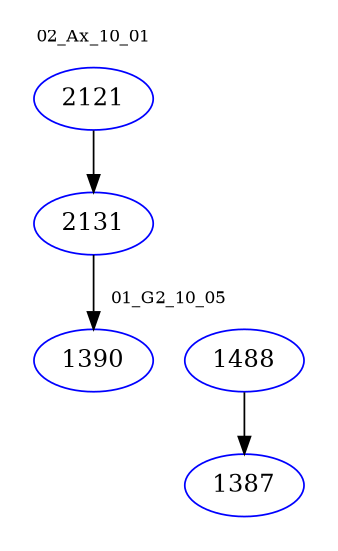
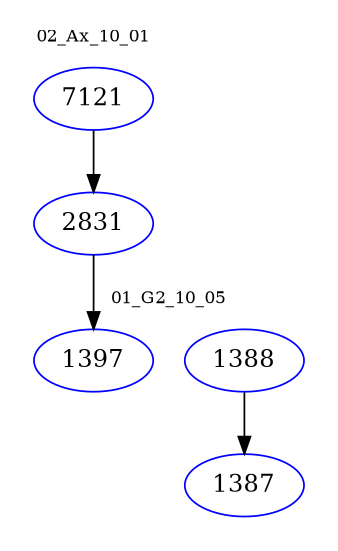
node "2121": label "2121" -> "7121"
node "2131": label "2131" -> "2831"
node "1390": label "1390" -> "1397"
node "1488": label "1488" -> "1388"
